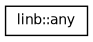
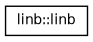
node "linb::any": label "linb::any" -> "linb::linb"
